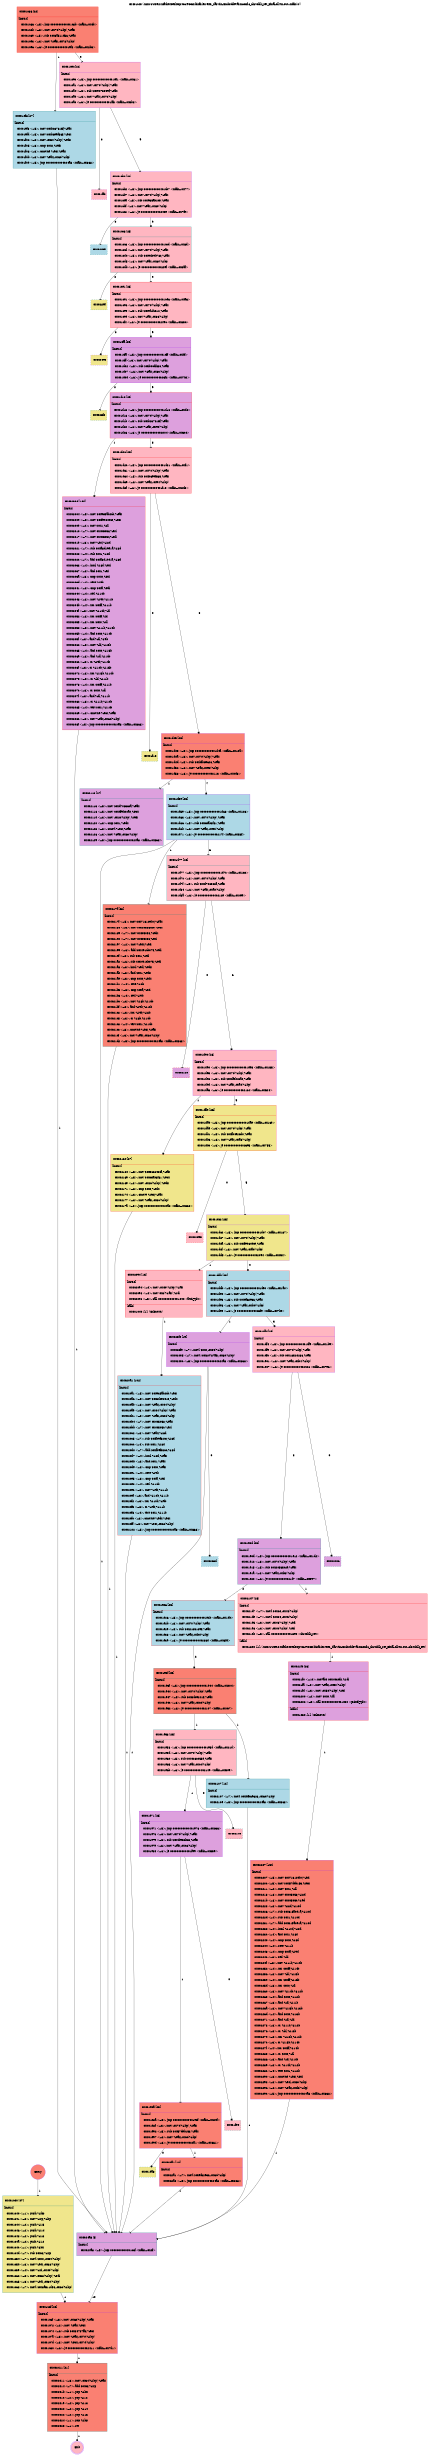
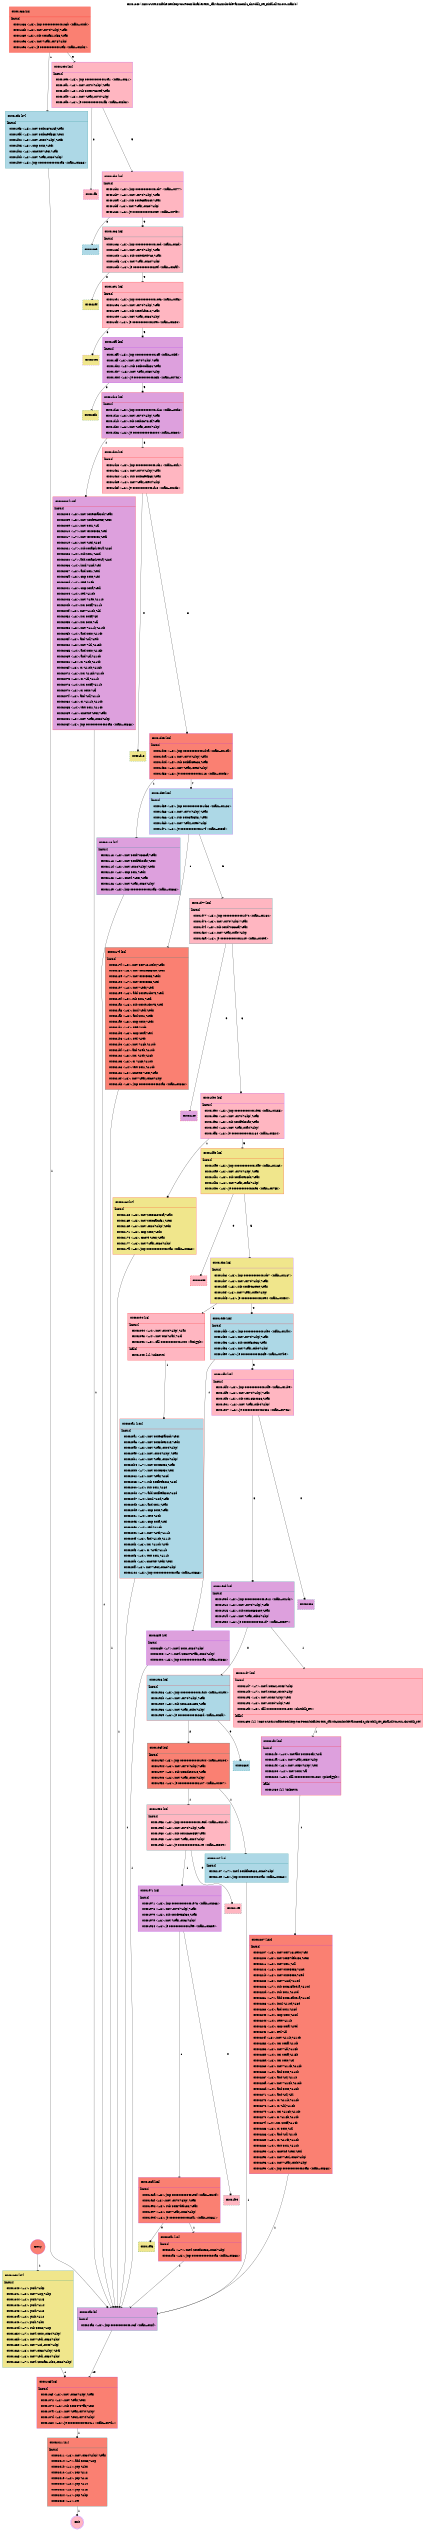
edge "0x4023fe [19]" -> "0x40233d": now "0x401e26 [25]" -> "0x40233d"
edge "0x401d5e [25]" -> "0x4024a8 [5]": now "0x402113 [27]" -> "0x4024a8 [5]"
